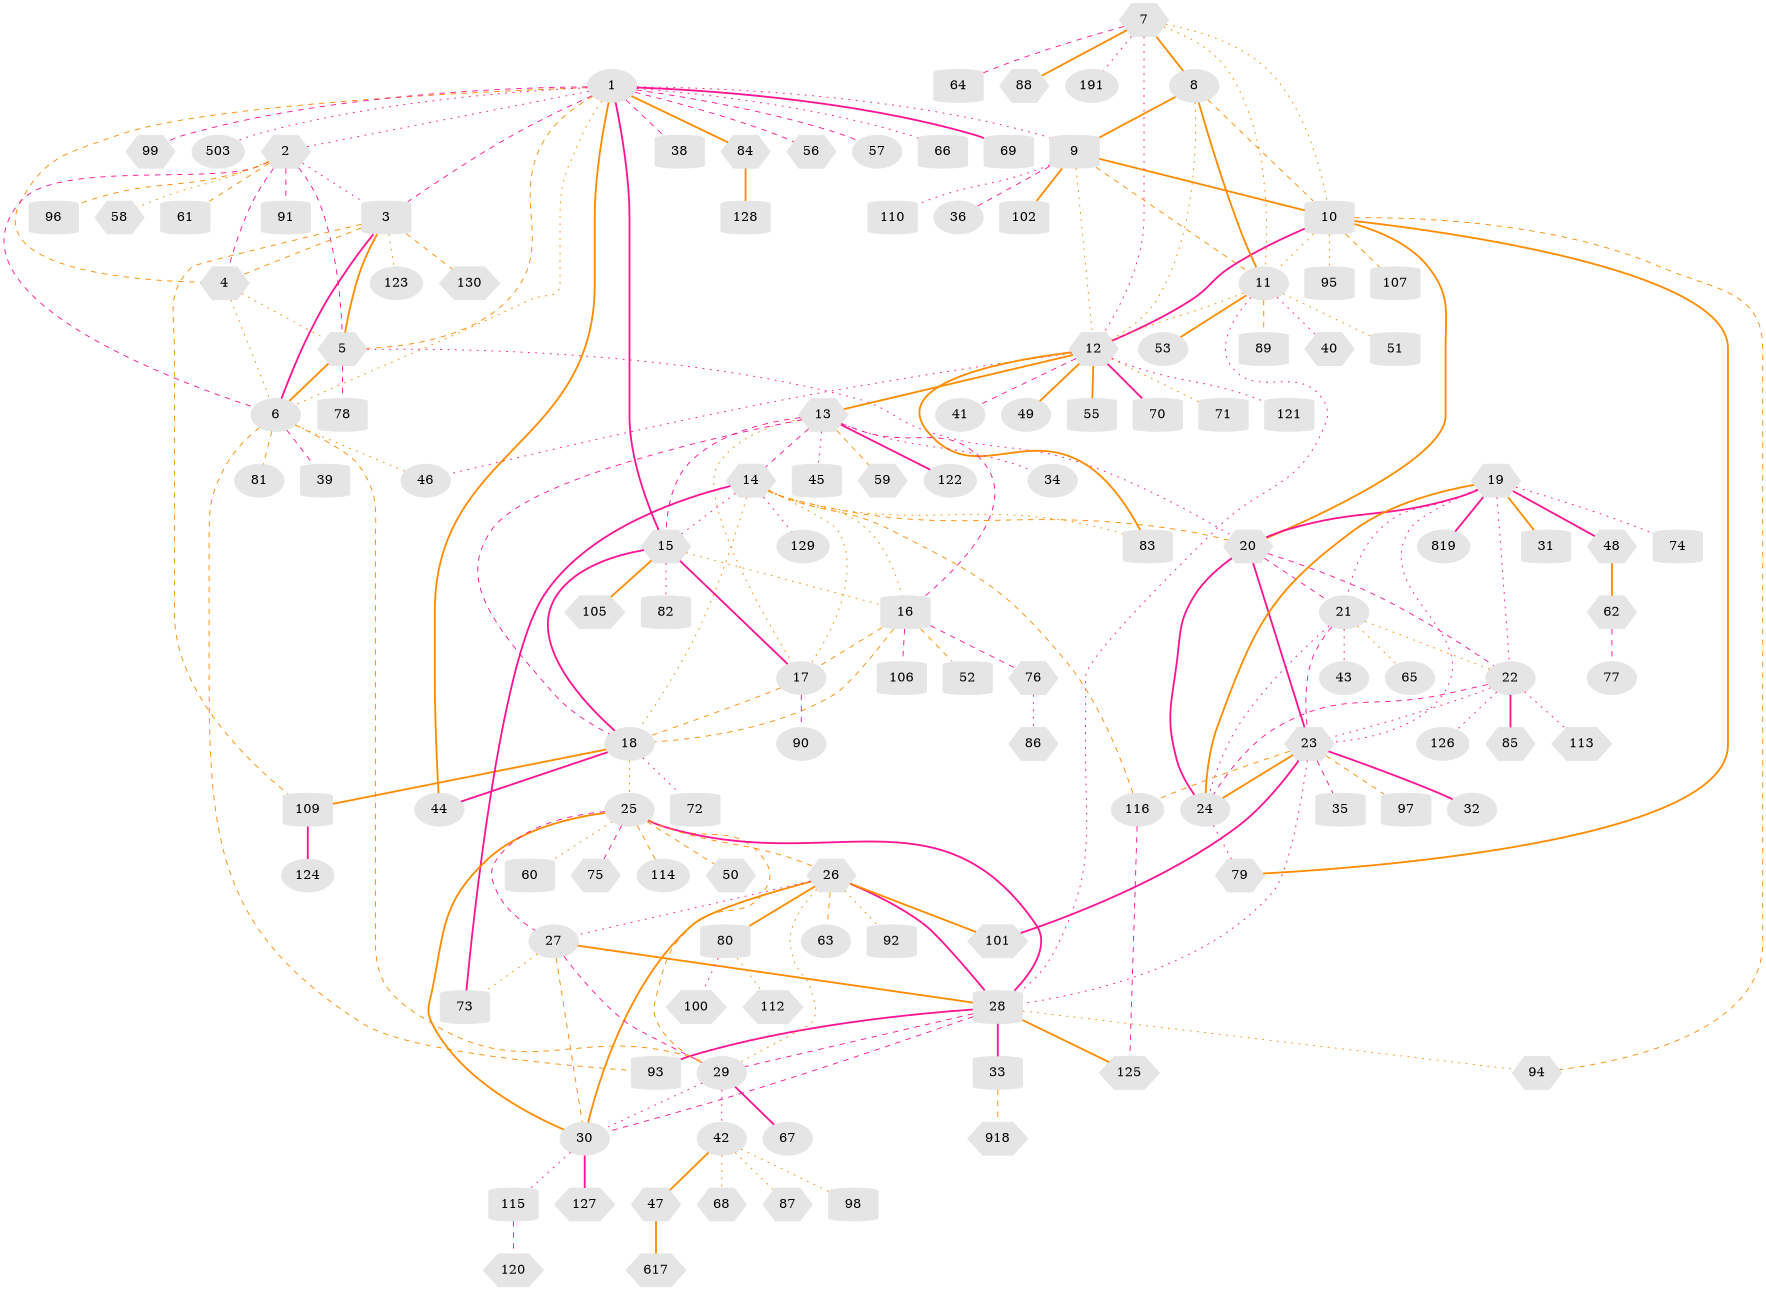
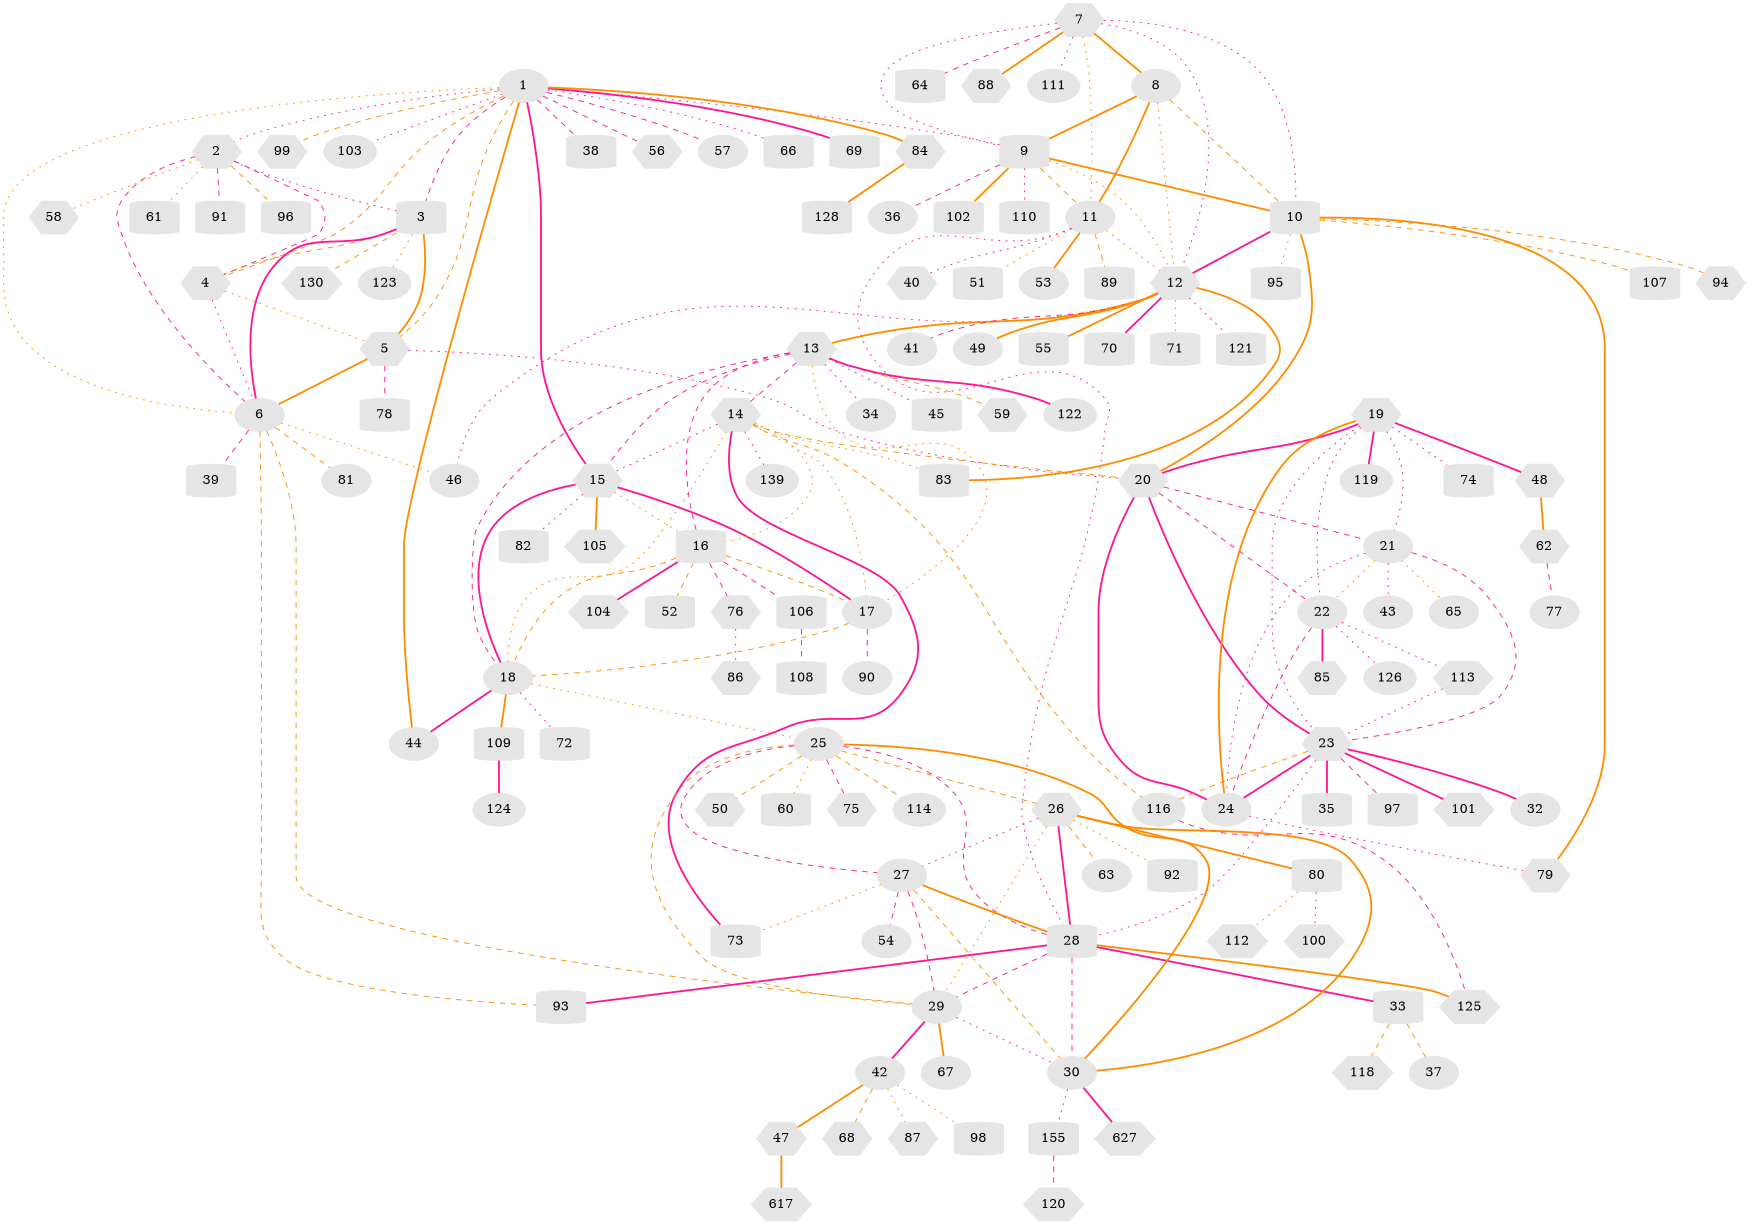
edge "7" -- "9": added
edge "7" -- "10": color darkorange -> deeppink
node "191": label "191" -> "111"
edge "1" -- "99": color deeppink -> darkorange
node "503": label "503" -> "103"
edge "2" -- "61": style dashed -> dotted
edge "2" -- "5": removed
edge "10" -- "11": removed
edge "4" -- "6": color darkorange -> deeppink
edge "3" -- "109": removed
node "129": label "129" -> "139"
node "819": label "819" -> "119"
node "31": removed
node "104": added
node "108": added
edge "22" -- "23": now "113" -- "23"
edge "23" -- "97": color darkorange -> deeppink
edge "23" -- "24": color darkorange -> deeppink
edge "23" -- "35": style dashed -> bold
edge "25" -- "28": style bold -> dashed
edge "26" -- "101": removed
node "54": added
edge "28" -- "94": removed
node "37": added
edge "29" -- "42": style dotted -> bold
edge "29" -- "67": color deeppink -> darkorange
node "918": label "918" -> "118"
edge "42" -- "68": style dotted -> dashed
node "115": label "115" -> "155"
node "127": label "127" -> "627"
